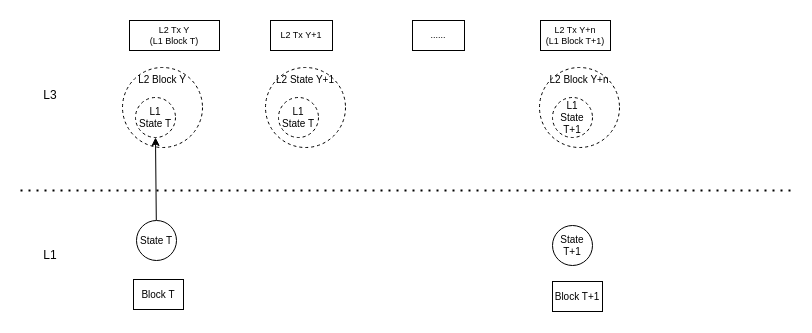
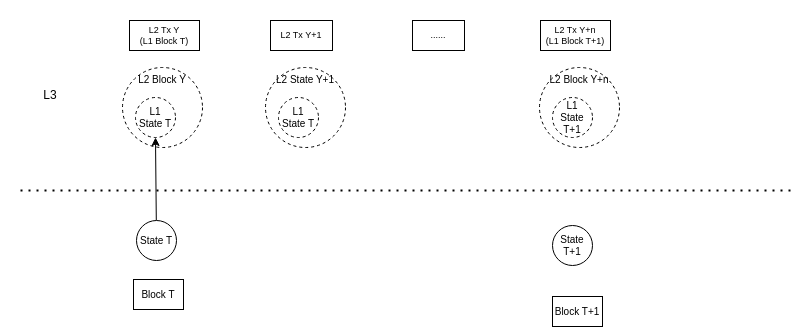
node "L2 Tx Y (L1 Block T)": size 90x30 -> 70x30
node "L1": removed
node "Block T+1": moved (578, 297) -> (578, 312)
